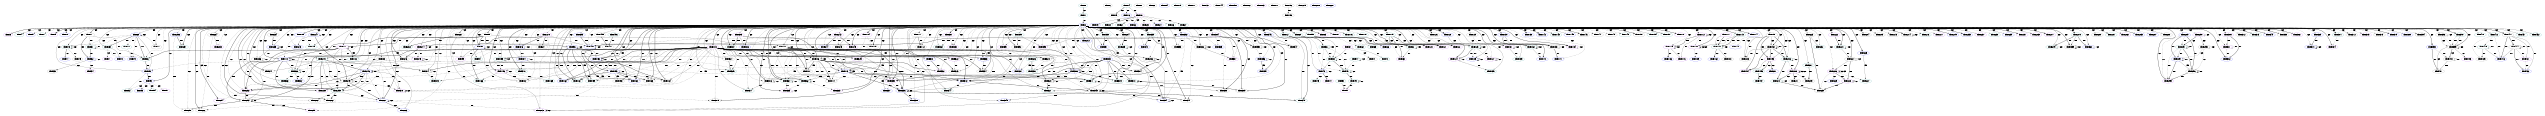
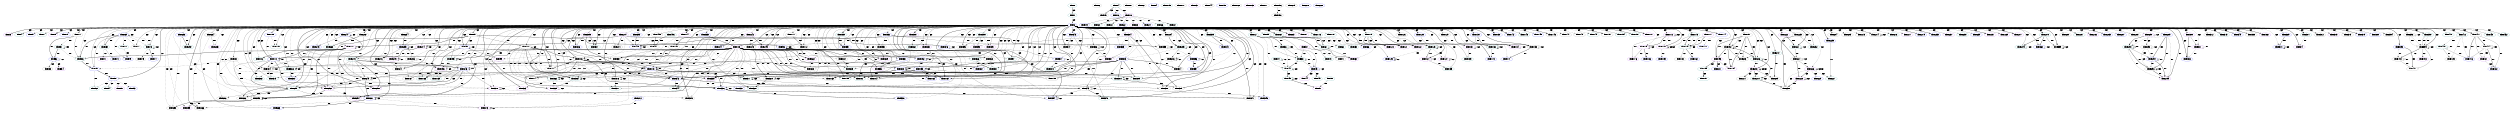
edge "Line_2" -> "Line_272": removed, label "CD"
edge "Line_103" -> "Line_333": reversed
edge "Line_259" -> "Line_261": label "CD" -> "FD"
